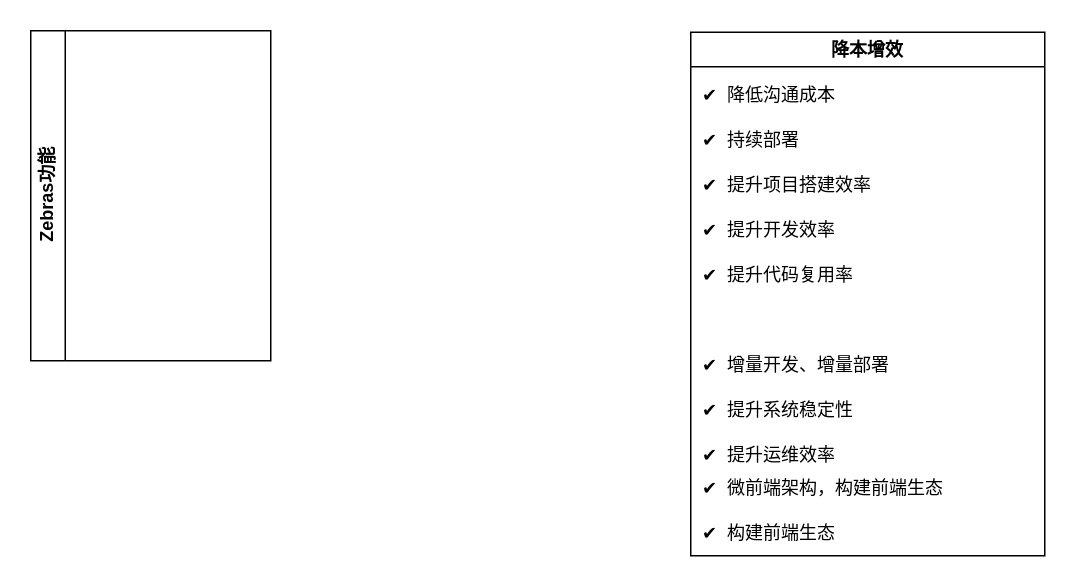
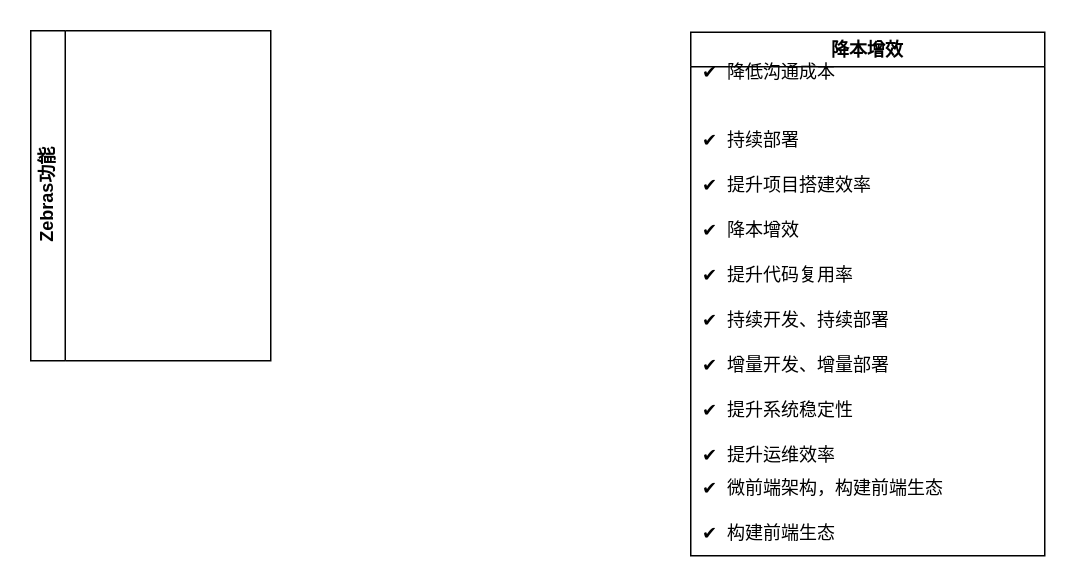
node "✔ 降低沟通成本": moved (782, 95) -> (782, 73)
node "✔ 提升开发效率": label "✔ 提升开发效率" -> "✔ 降本增效"
node "✔ 持续开发、持续部署": added
